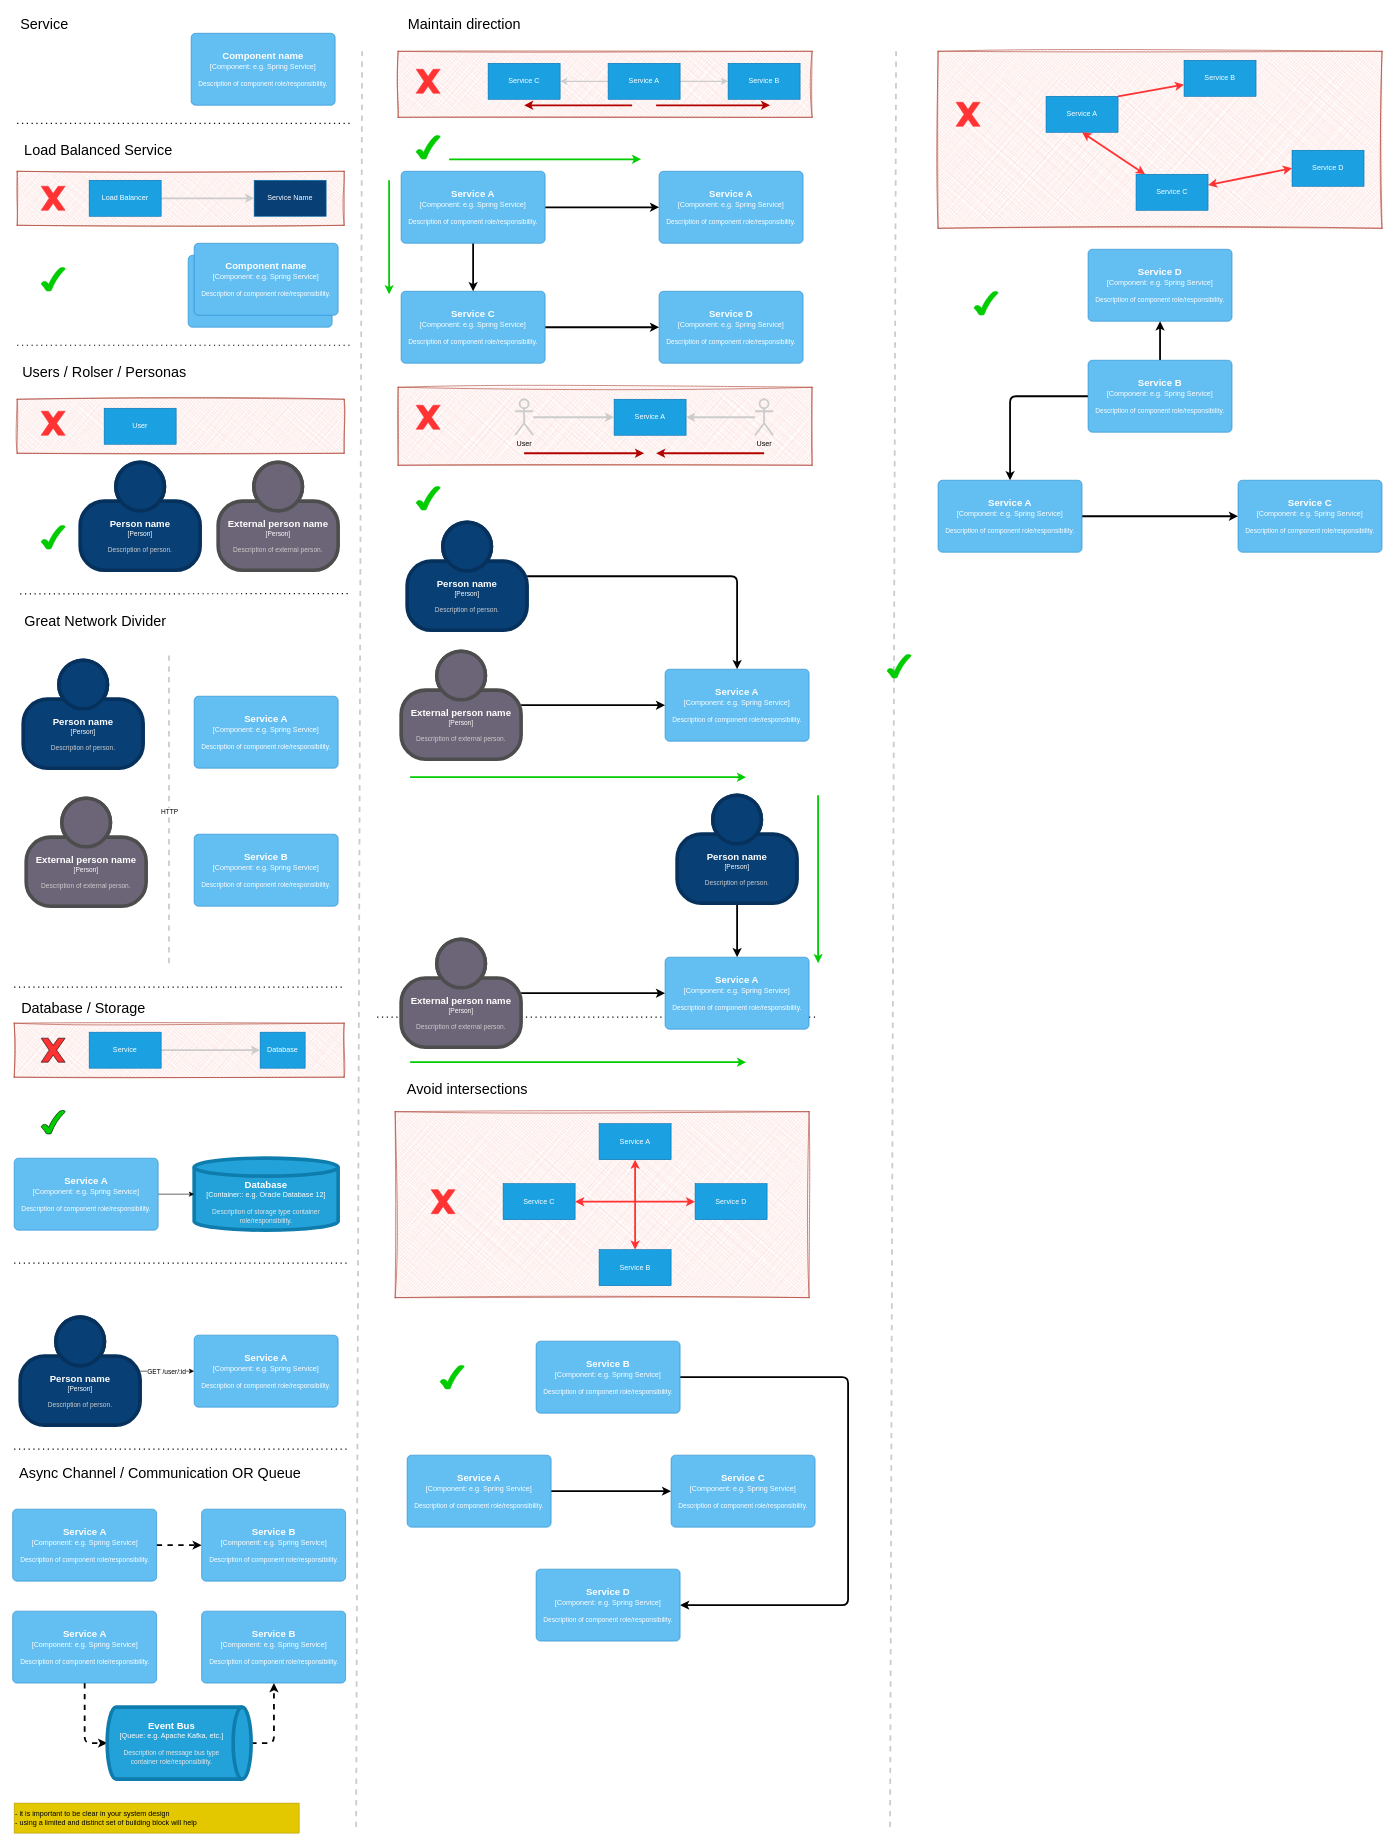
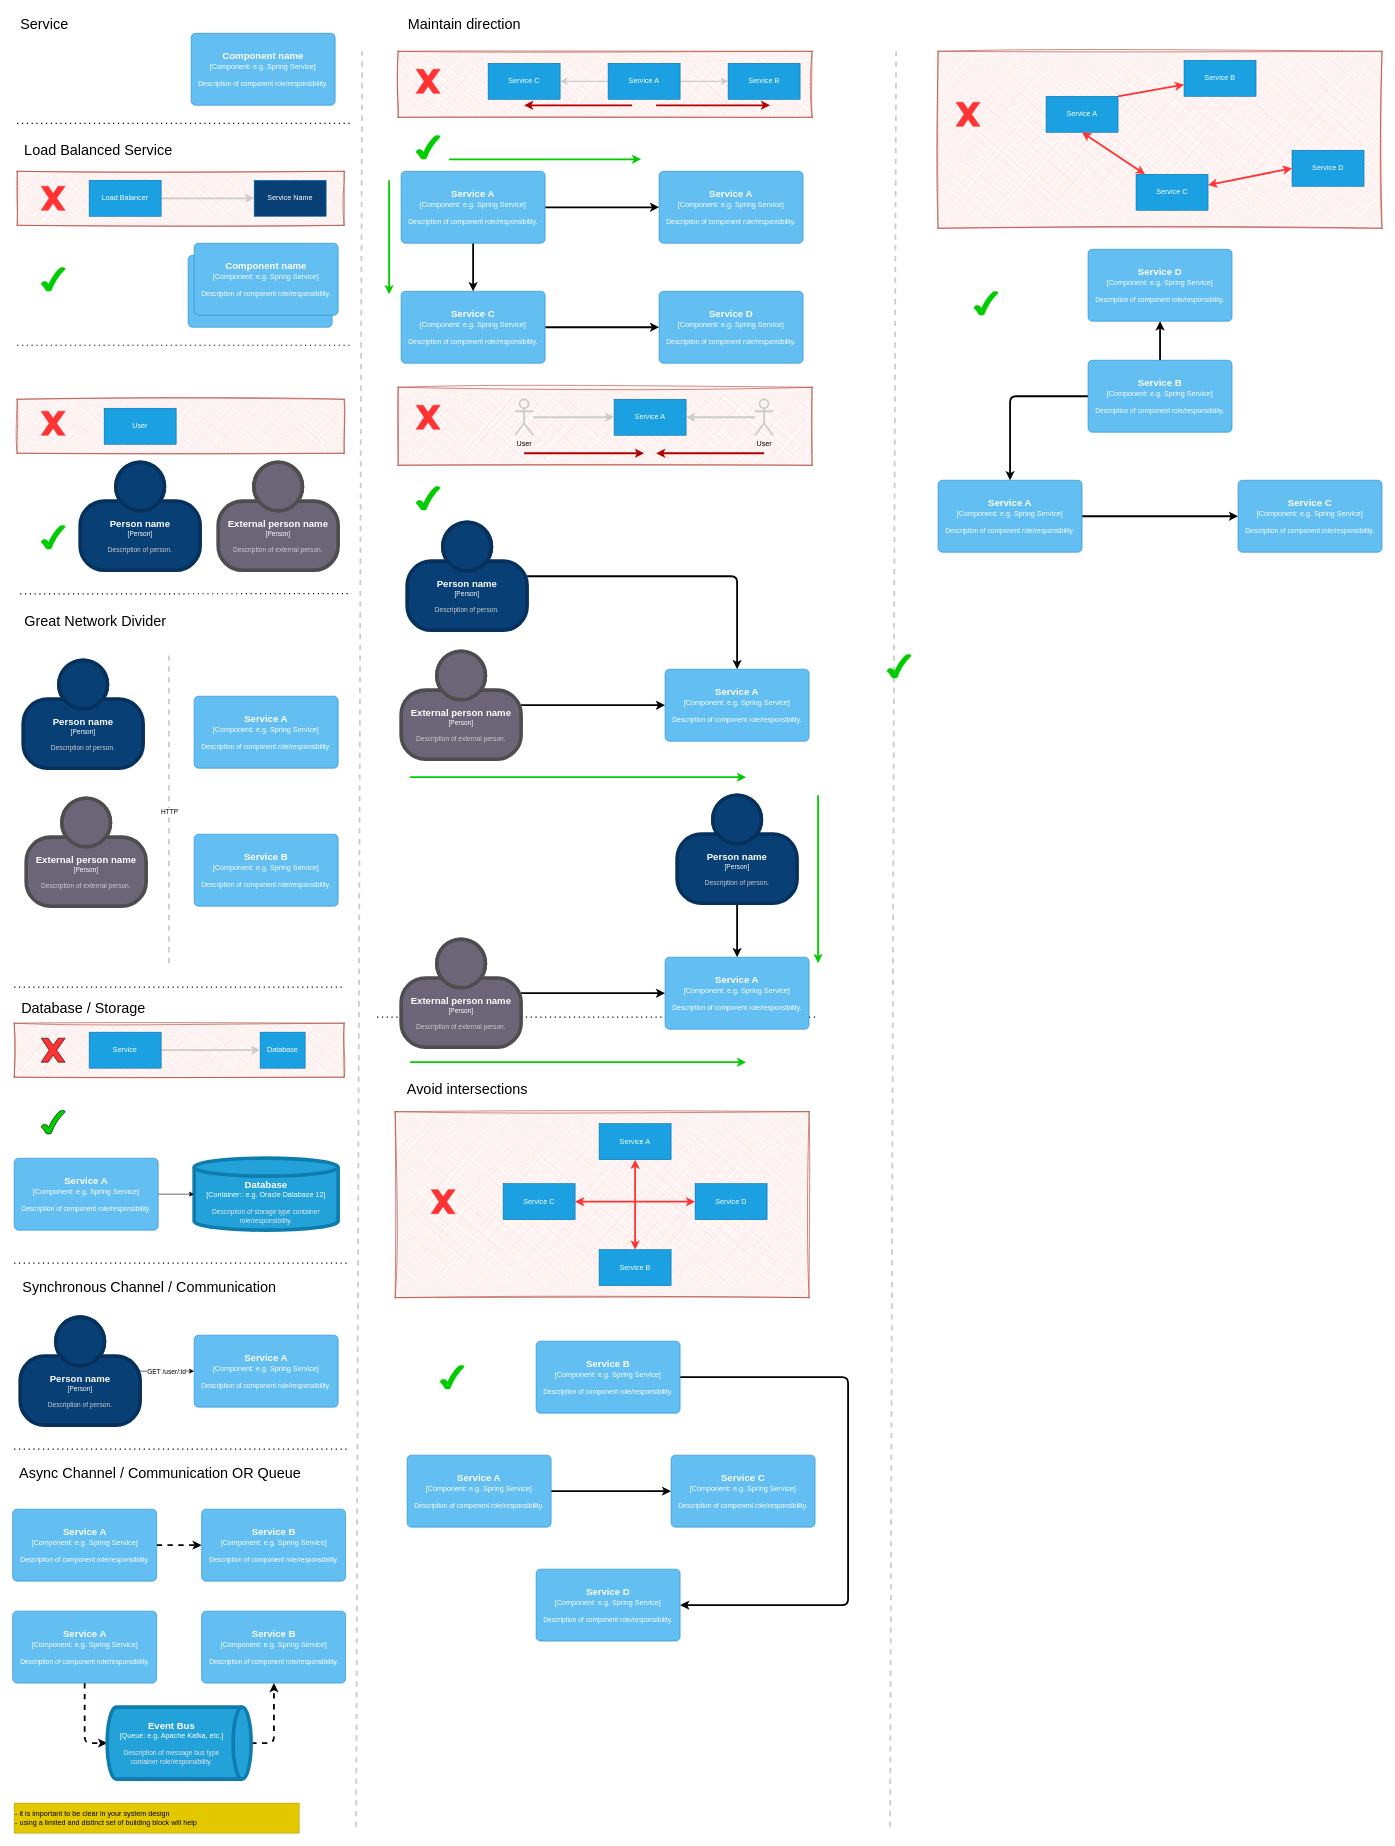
node "Users / Rolser / Personas": removed
node "Synchronous Channel / Communication": added
